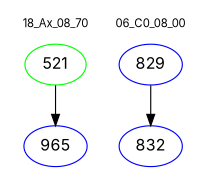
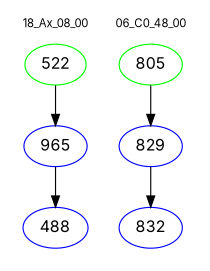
cluster "18_Ax_08_70": label "18_Ax_08_70" -> "18_Ax_08_00"
cluster "06_C0_08_00": label "06_C0_08_00" -> "06_C0_48_00"
node "521": label "521" -> "522"
node "805": added
node "488": added
